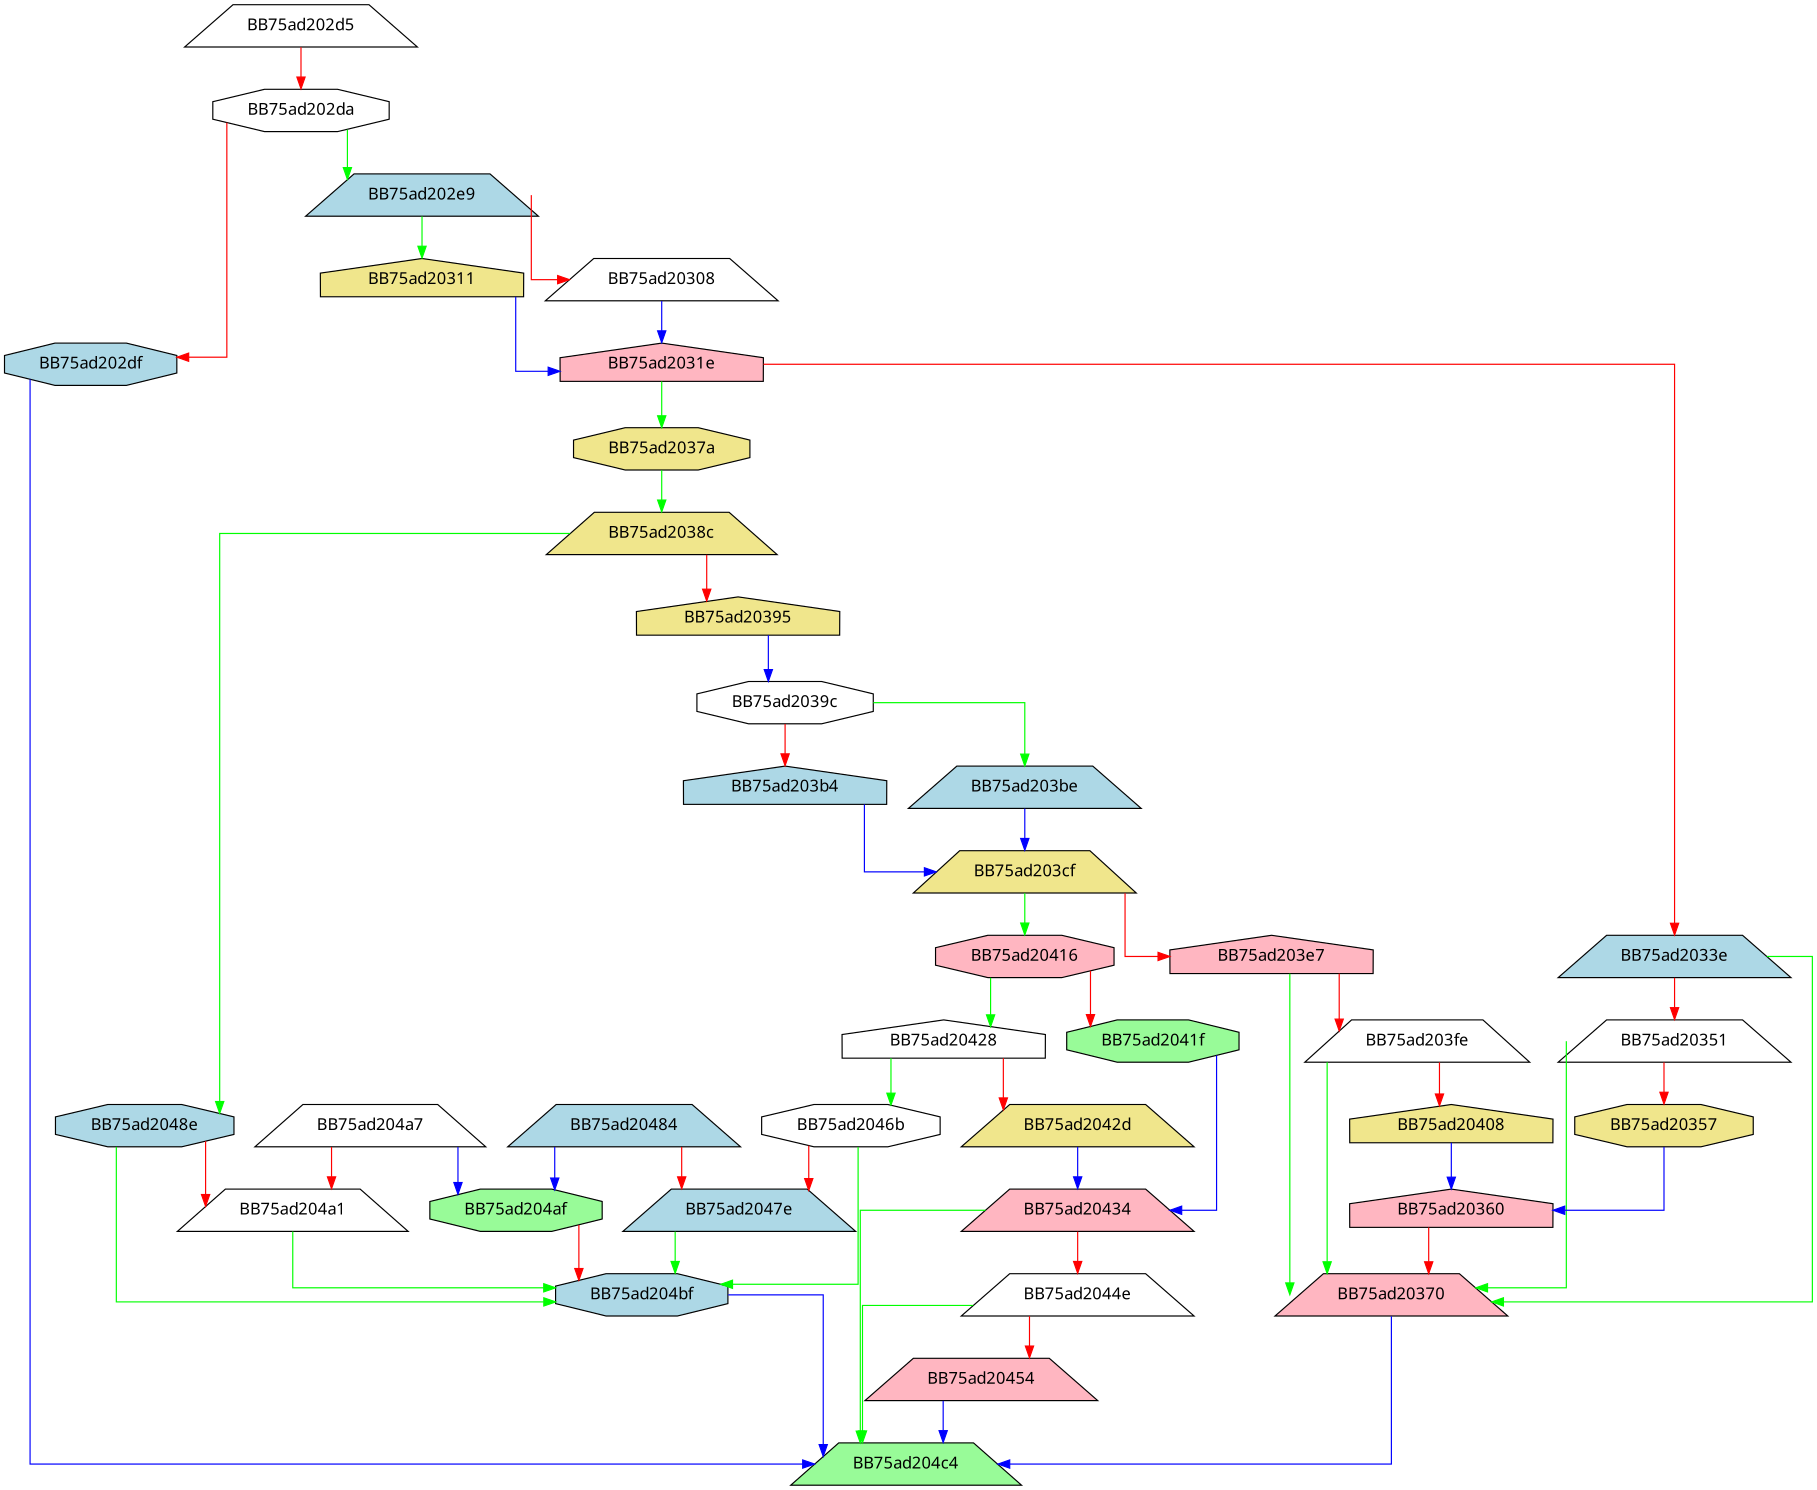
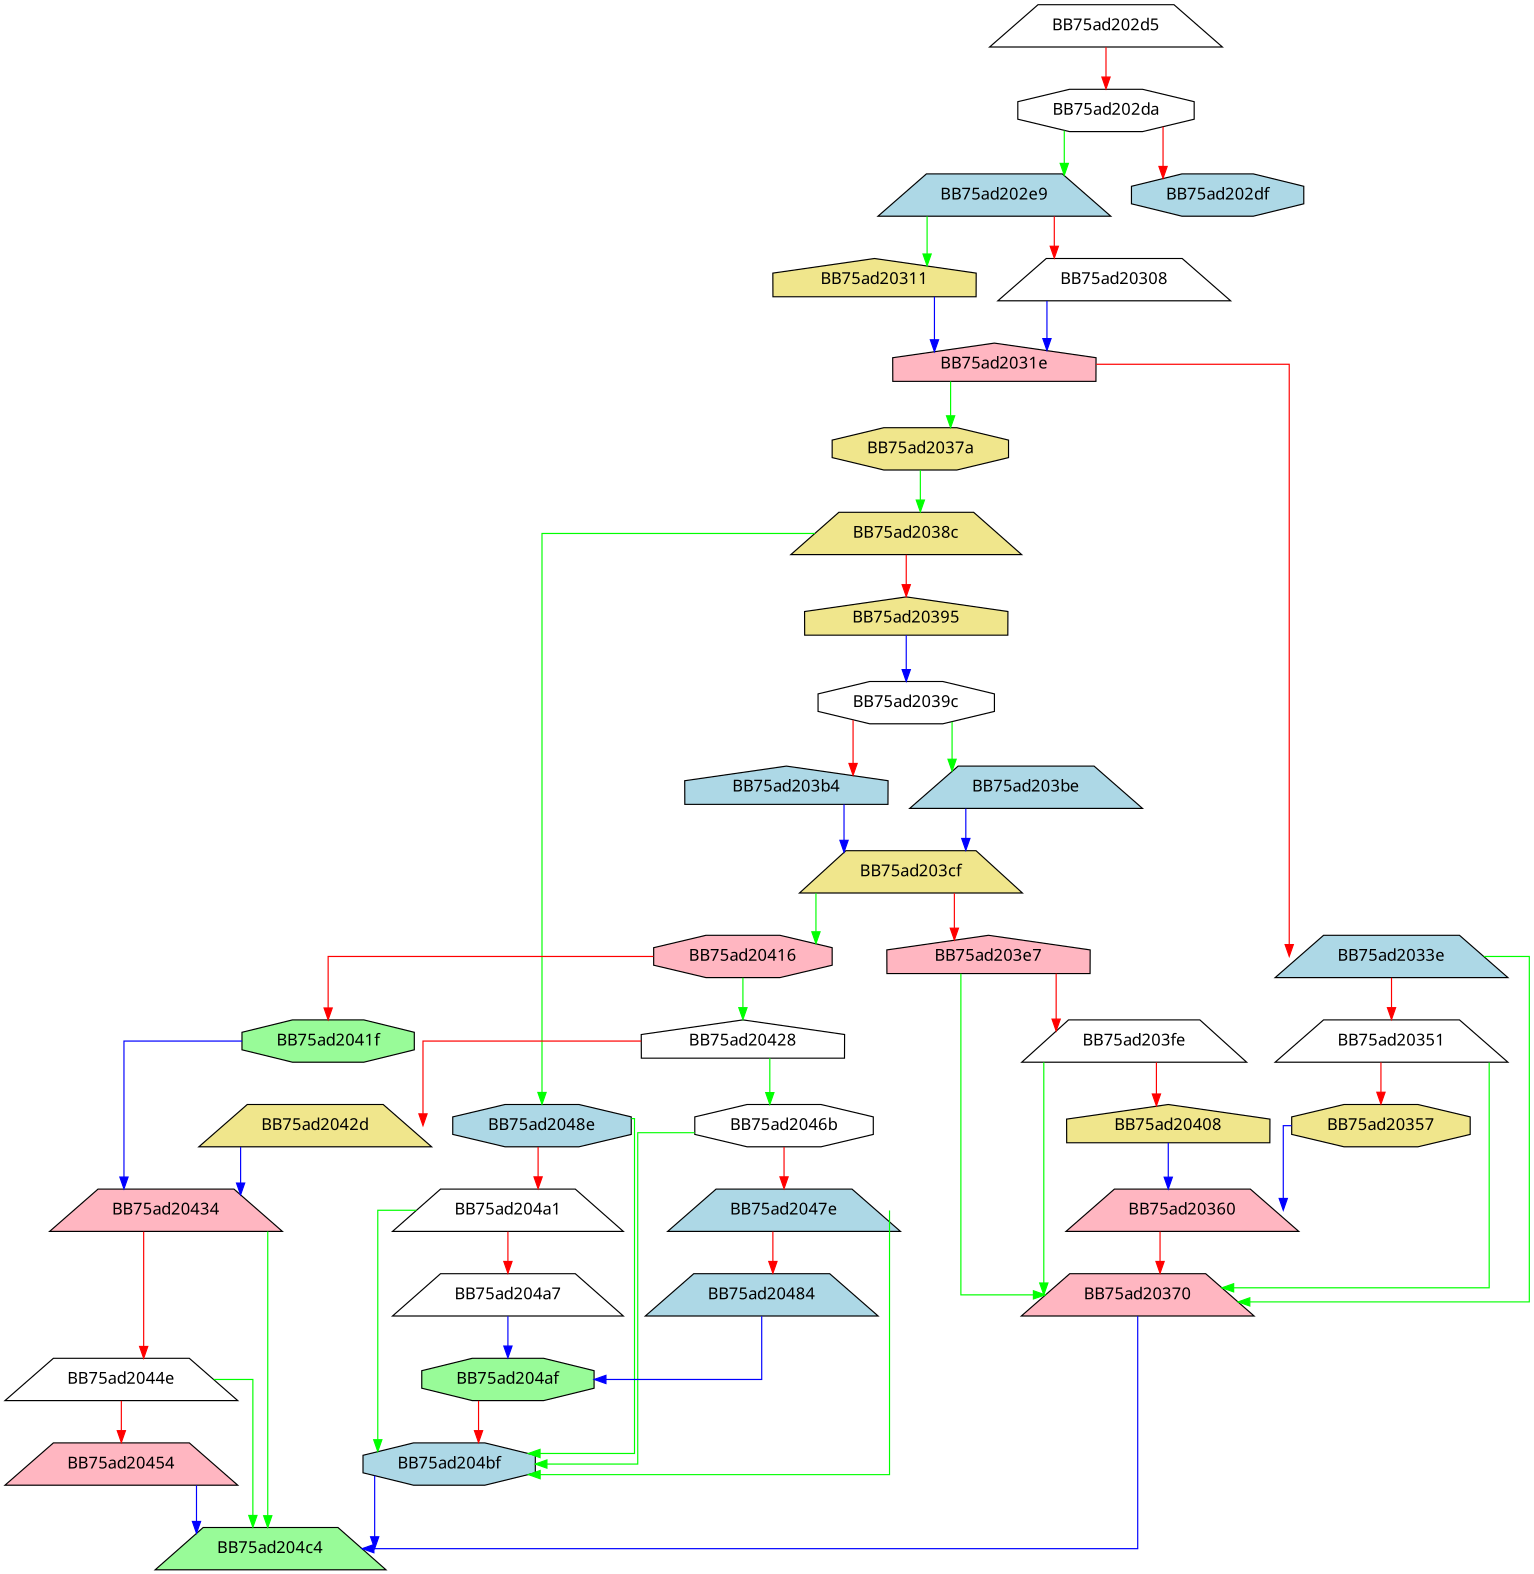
edge "BB75ad204a7" -> "BB75ad204a1": reversed
edge "BB75ad20484" -> "BB75ad2047e": reversed
node "BB75ad20360": shape house -> trapezium
edge "BB75ad202df" -> "BB75ad204c4": removed
